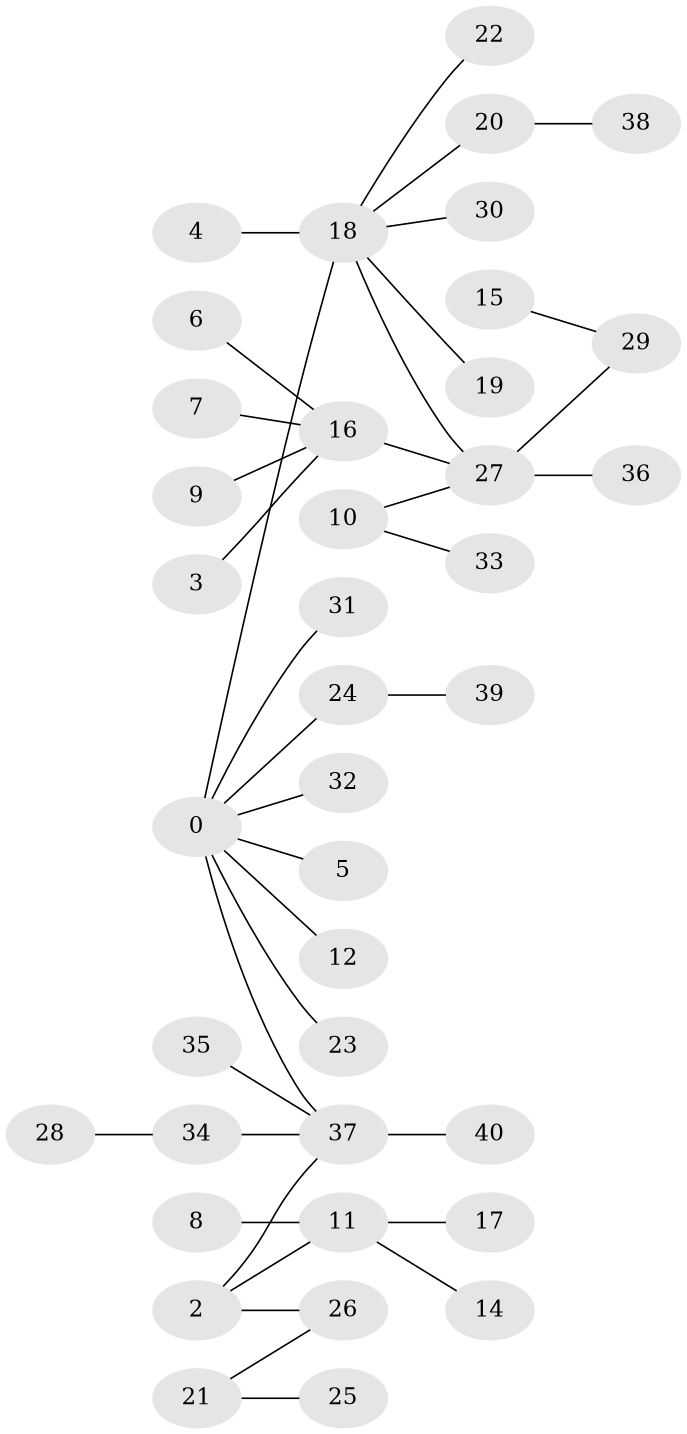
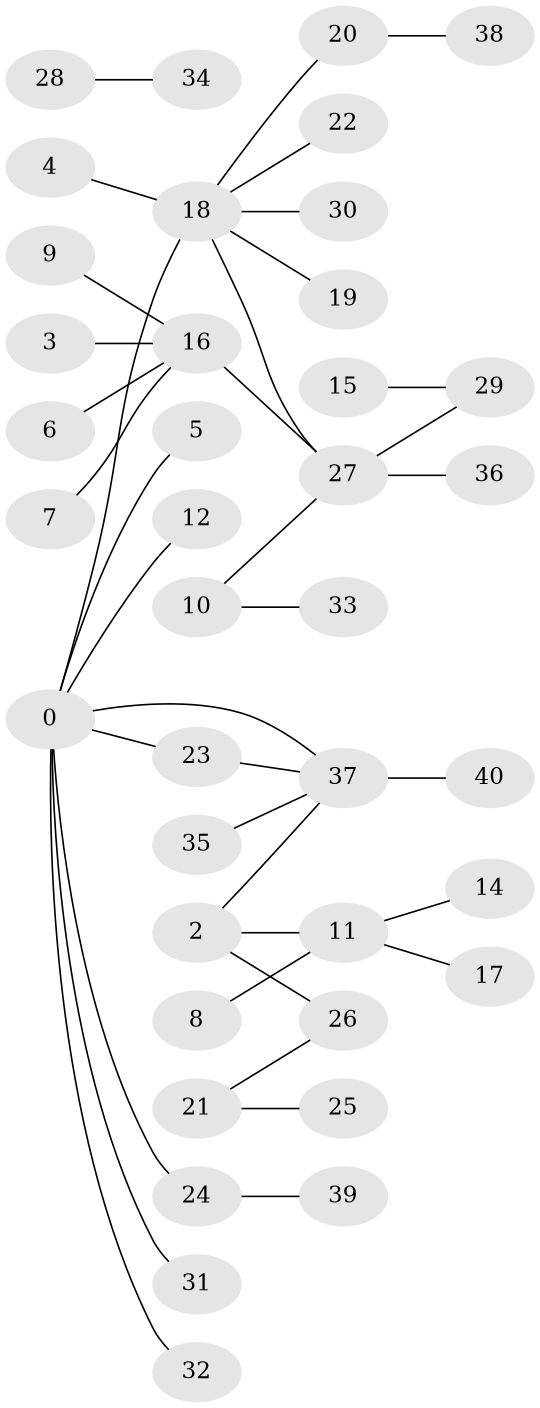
edge "34" -- "37": now "23" -- "37"
